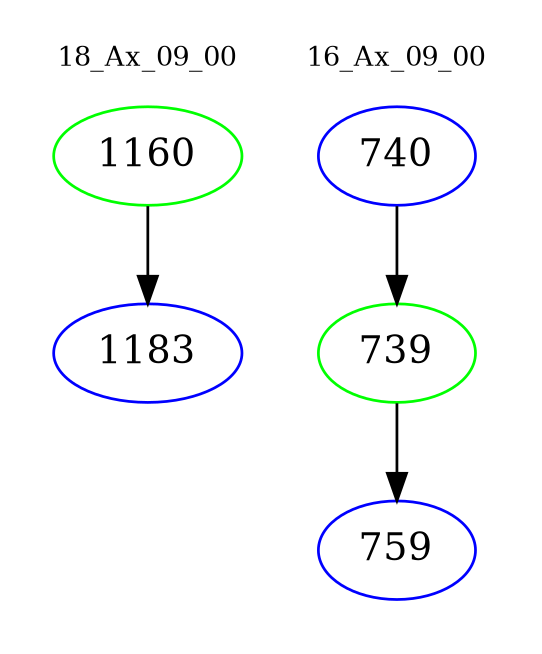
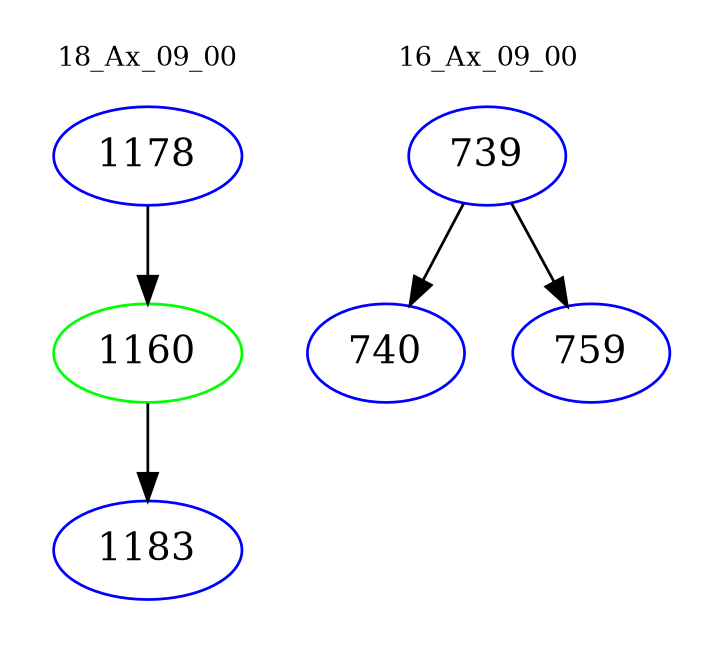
node "1178": added
edge "740" -> "739": reversed
node "739": color green -> blue
